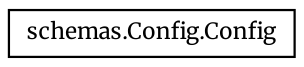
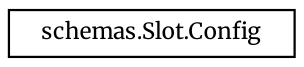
node "schemas.Config.Config": label "schemas.Config.Config" -> "schemas.Slot.Config"
